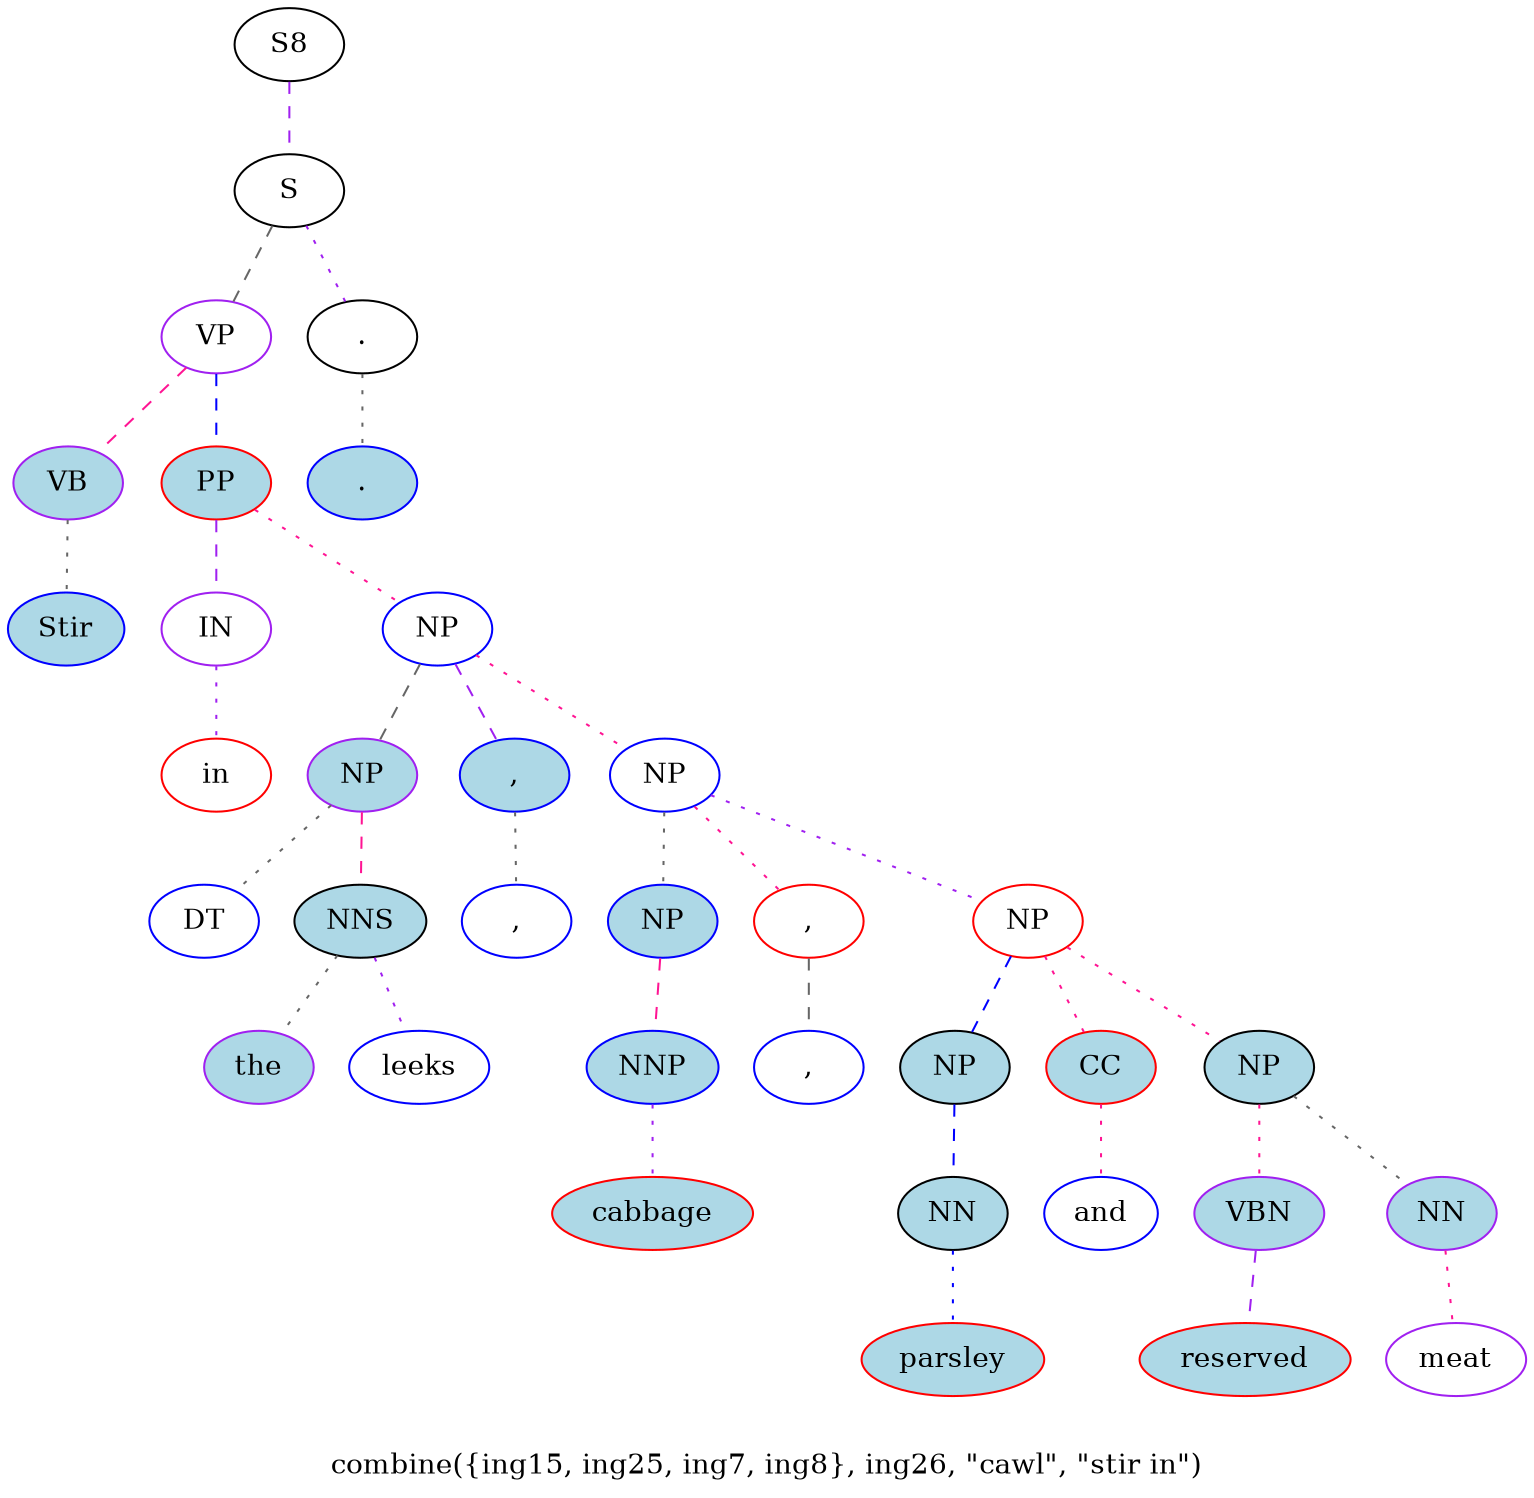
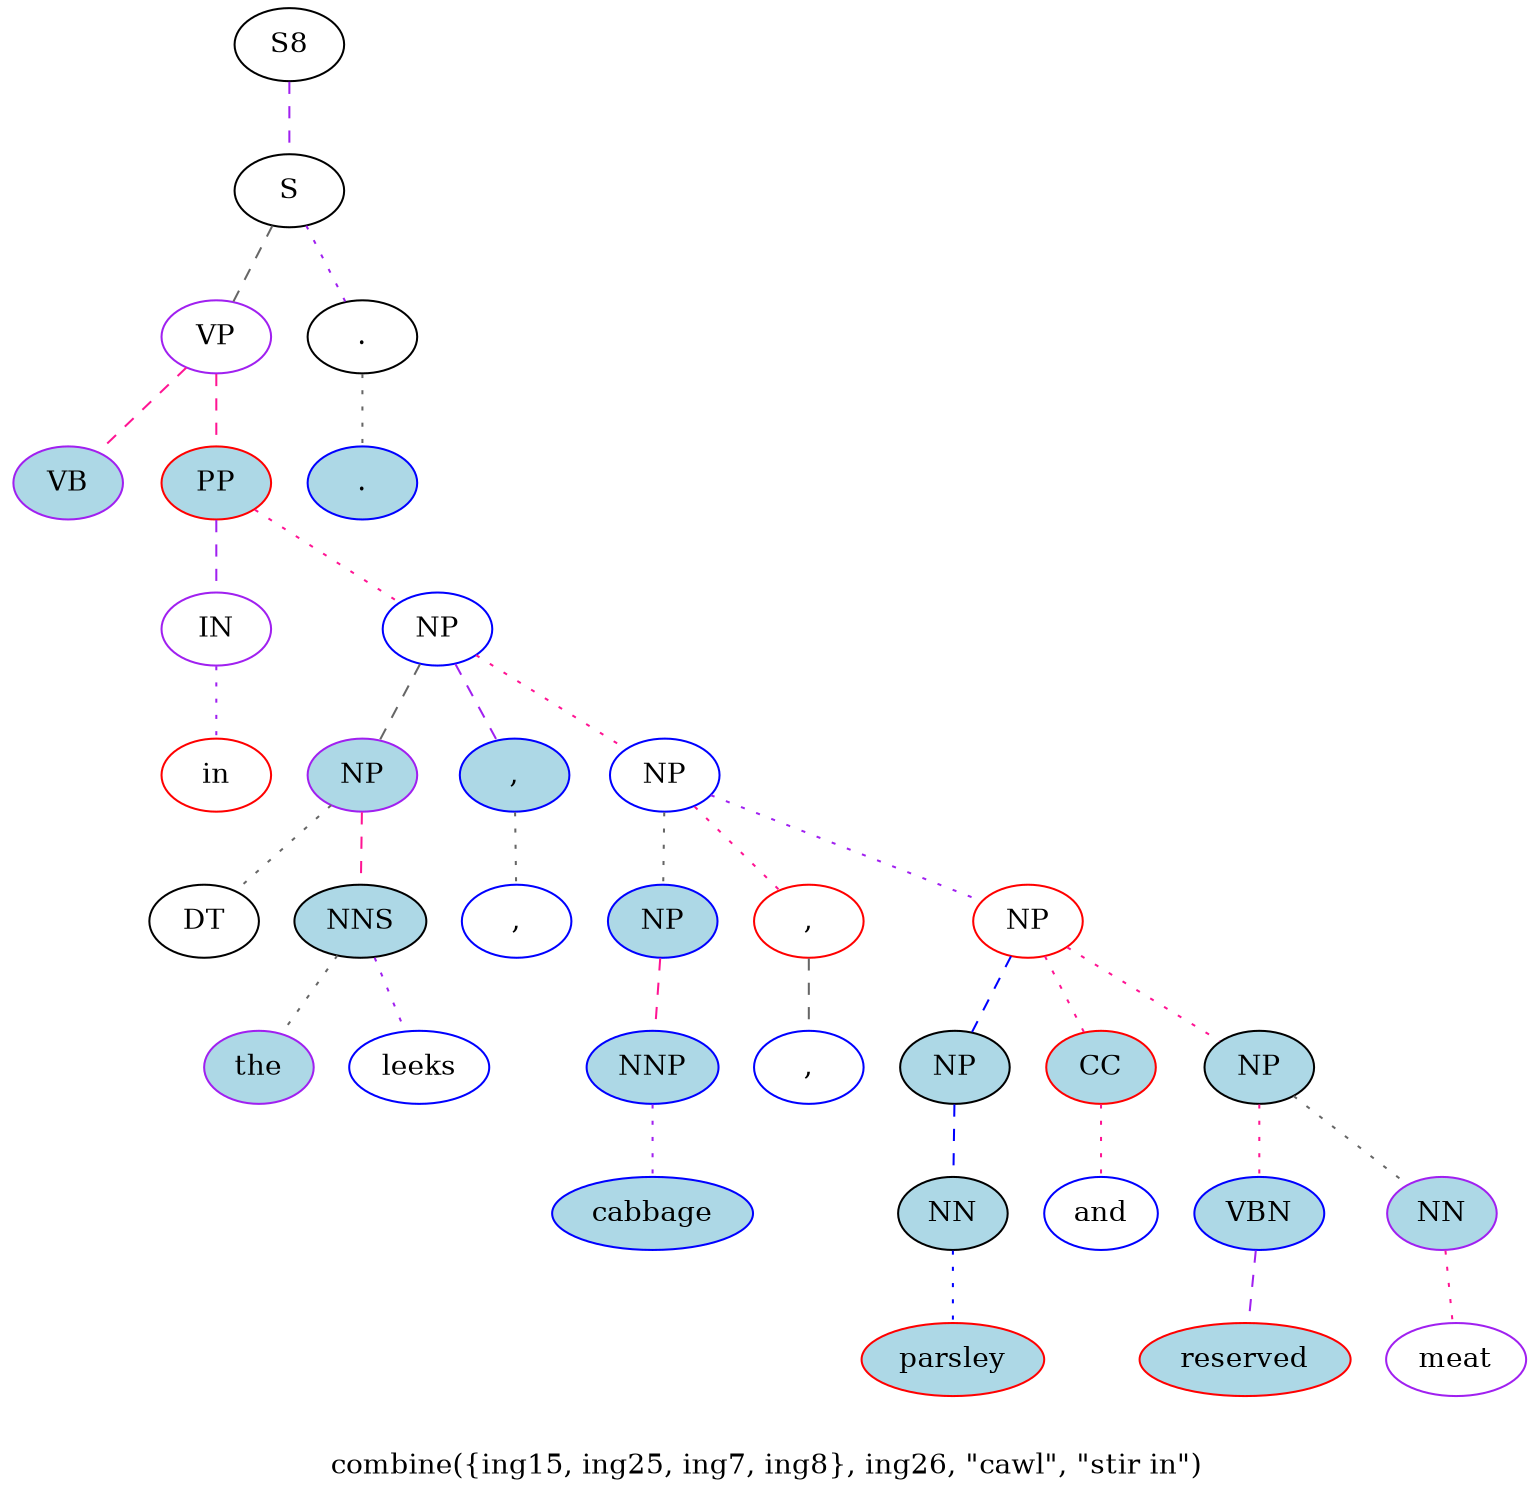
edge "VP" -- "PP": color blue -> deeppink
node "Stir": removed
node "DT": color blue -> black
node "cabbage": color red -> blue
node "VBN": color purple -> blue
